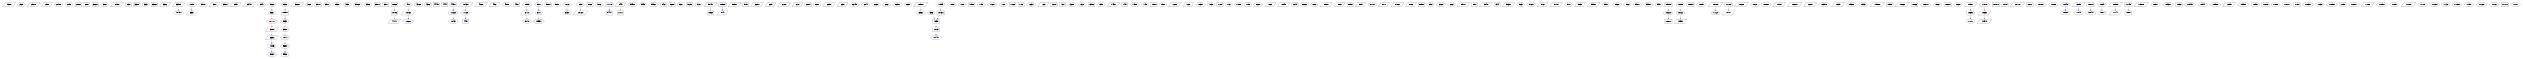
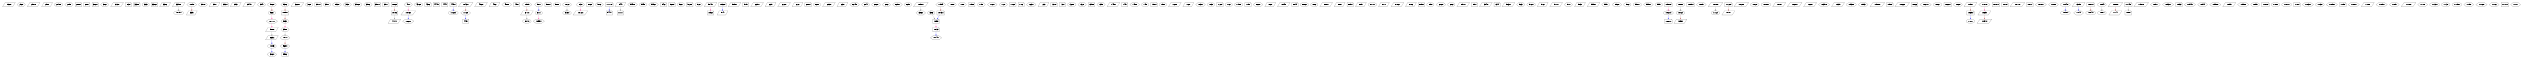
node "1042-": removed
